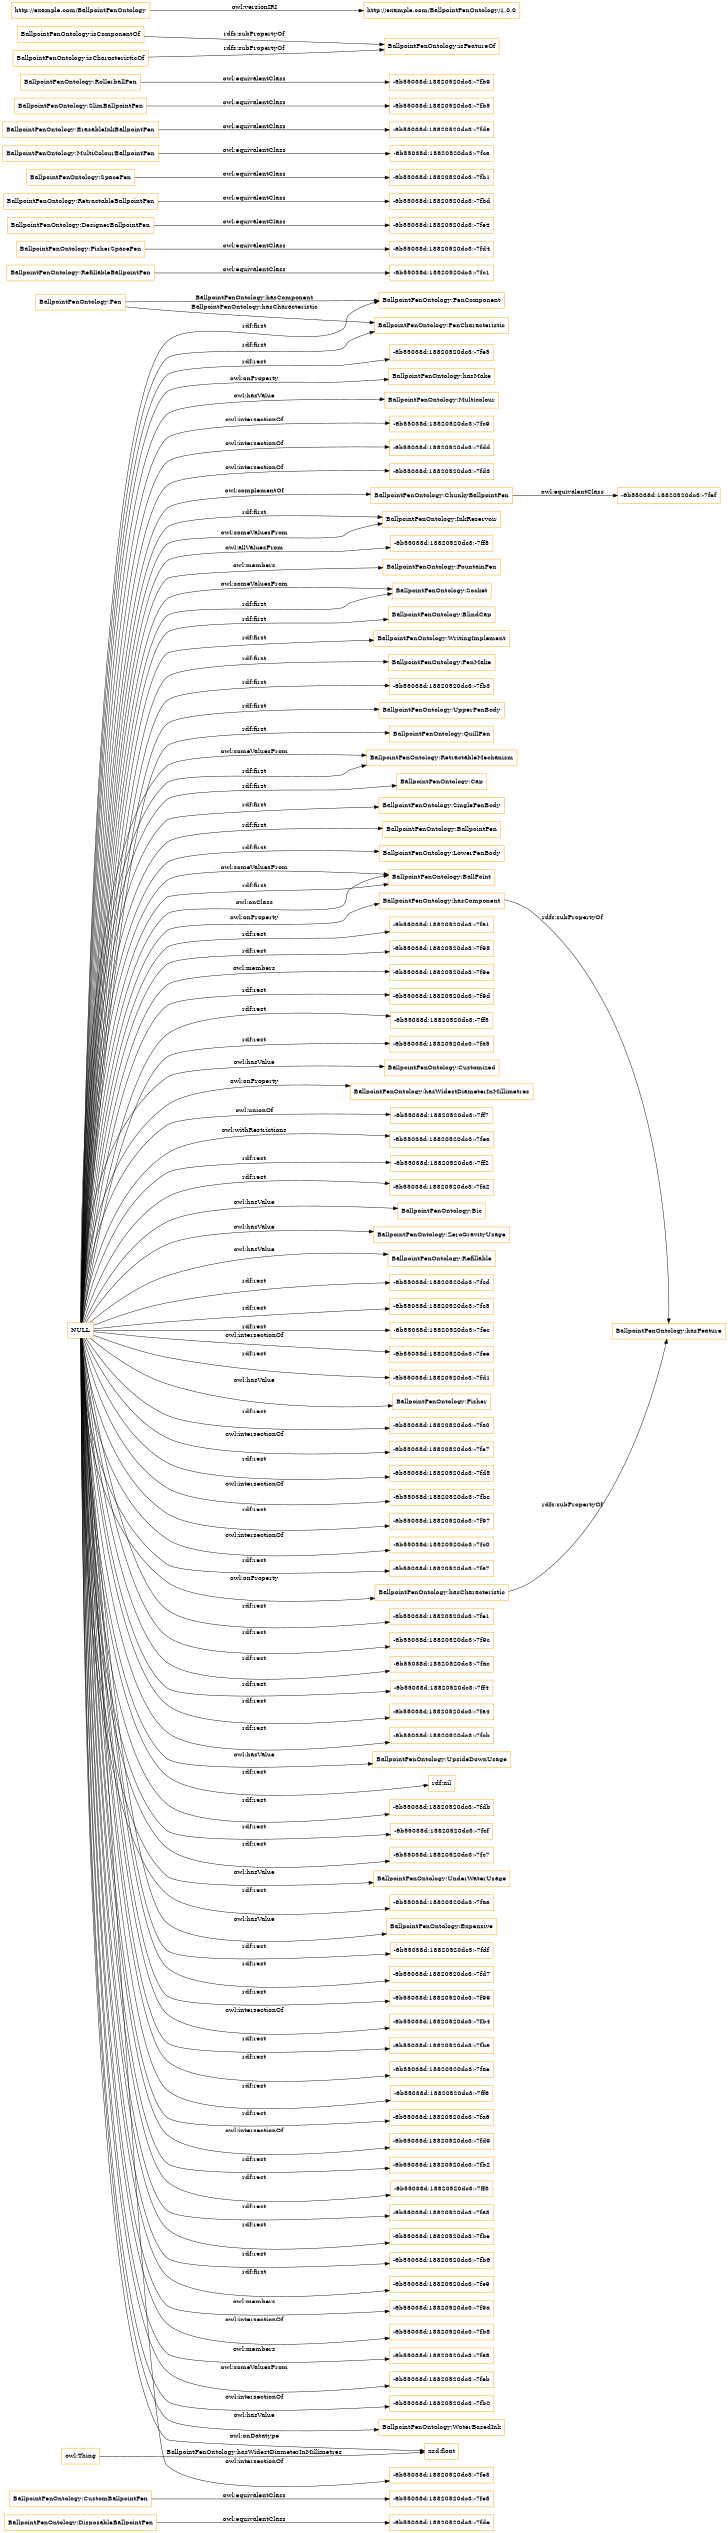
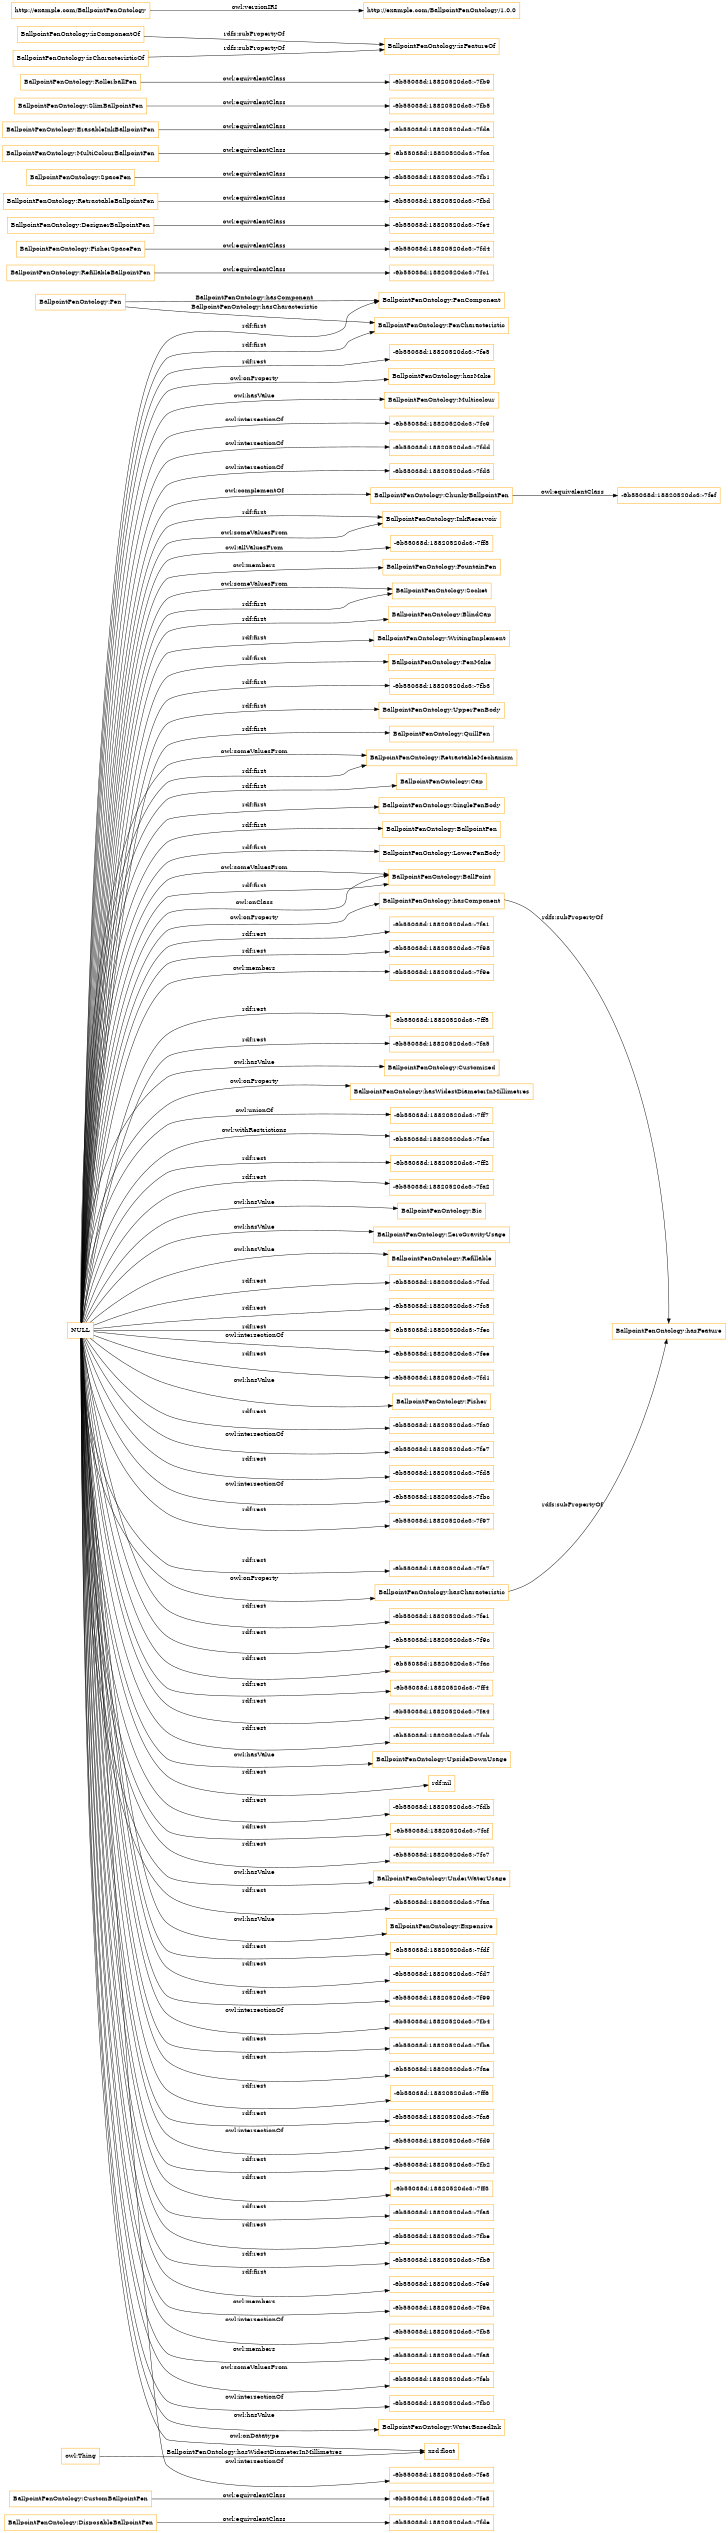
node "-6b55038d:18820520dc3:-7f9d": removed
node "-6b55038d:18820520dc3:-7fc0": removed
